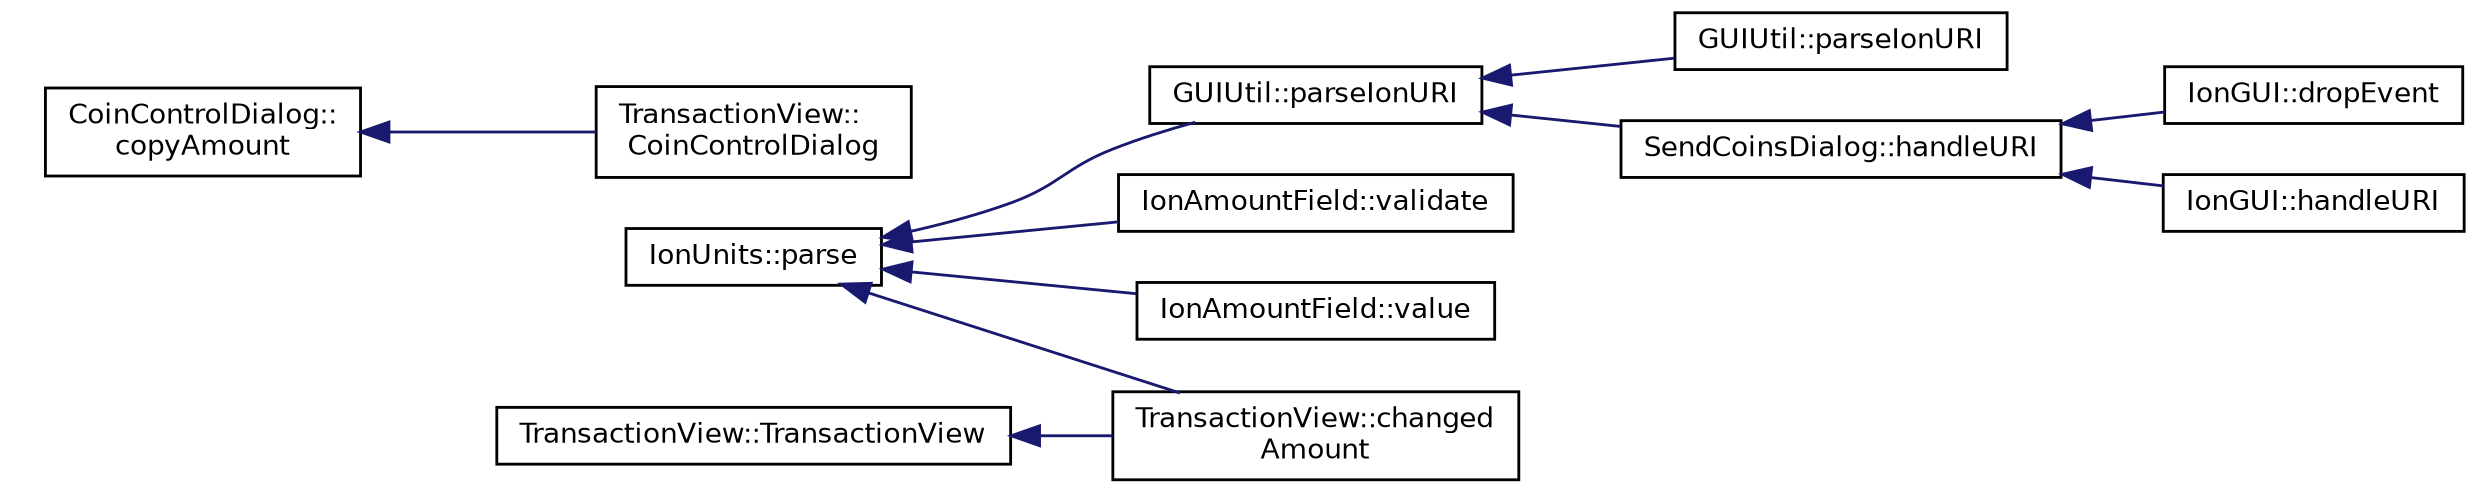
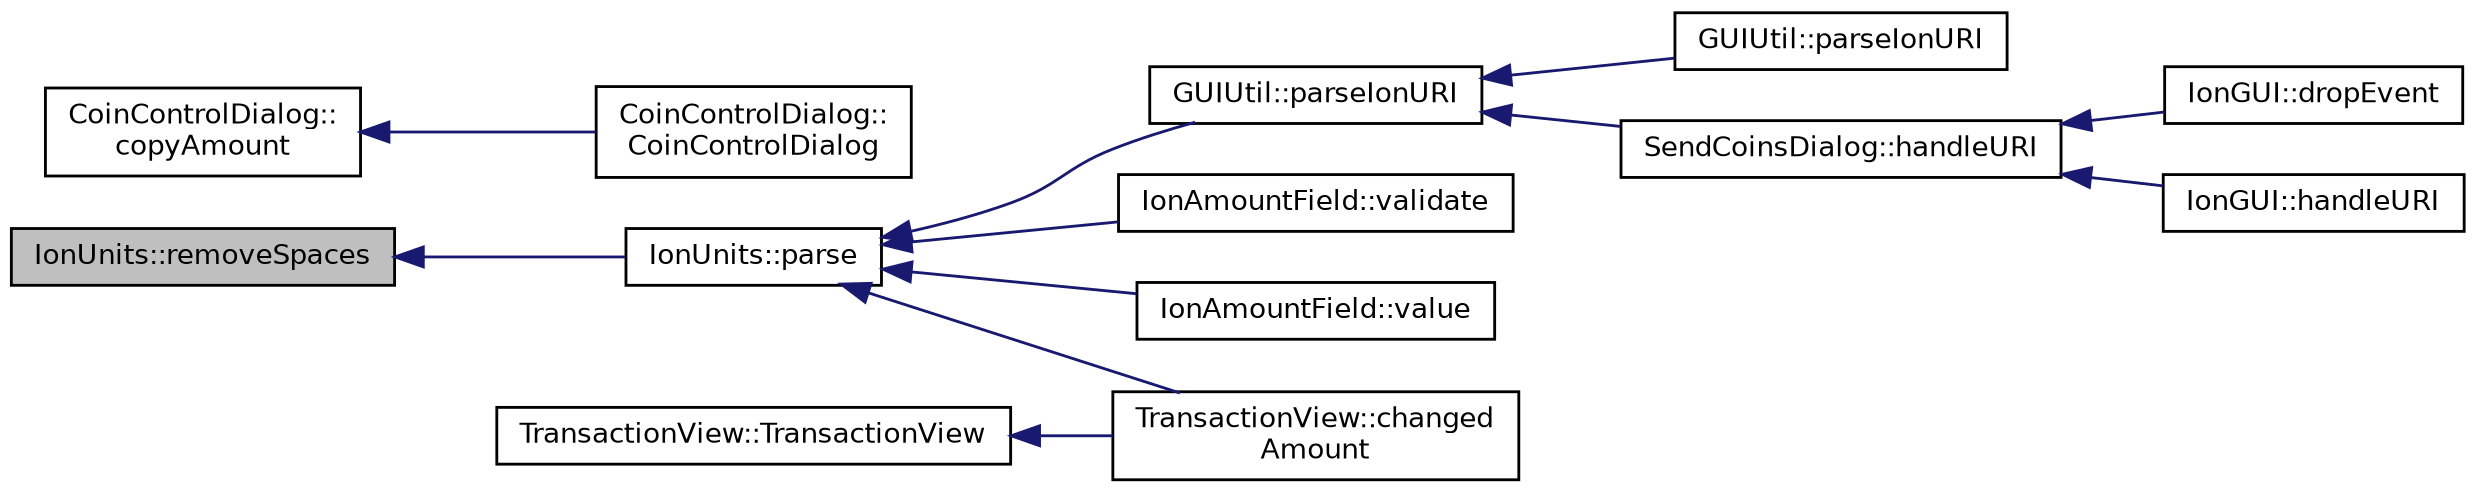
node "TransactionView:: CoinControlDialog": label "TransactionView:: CoinControlDialog" -> "CoinControlDialog:: CoinControlDialog"
node "IonUnits::removeSpaces": added
